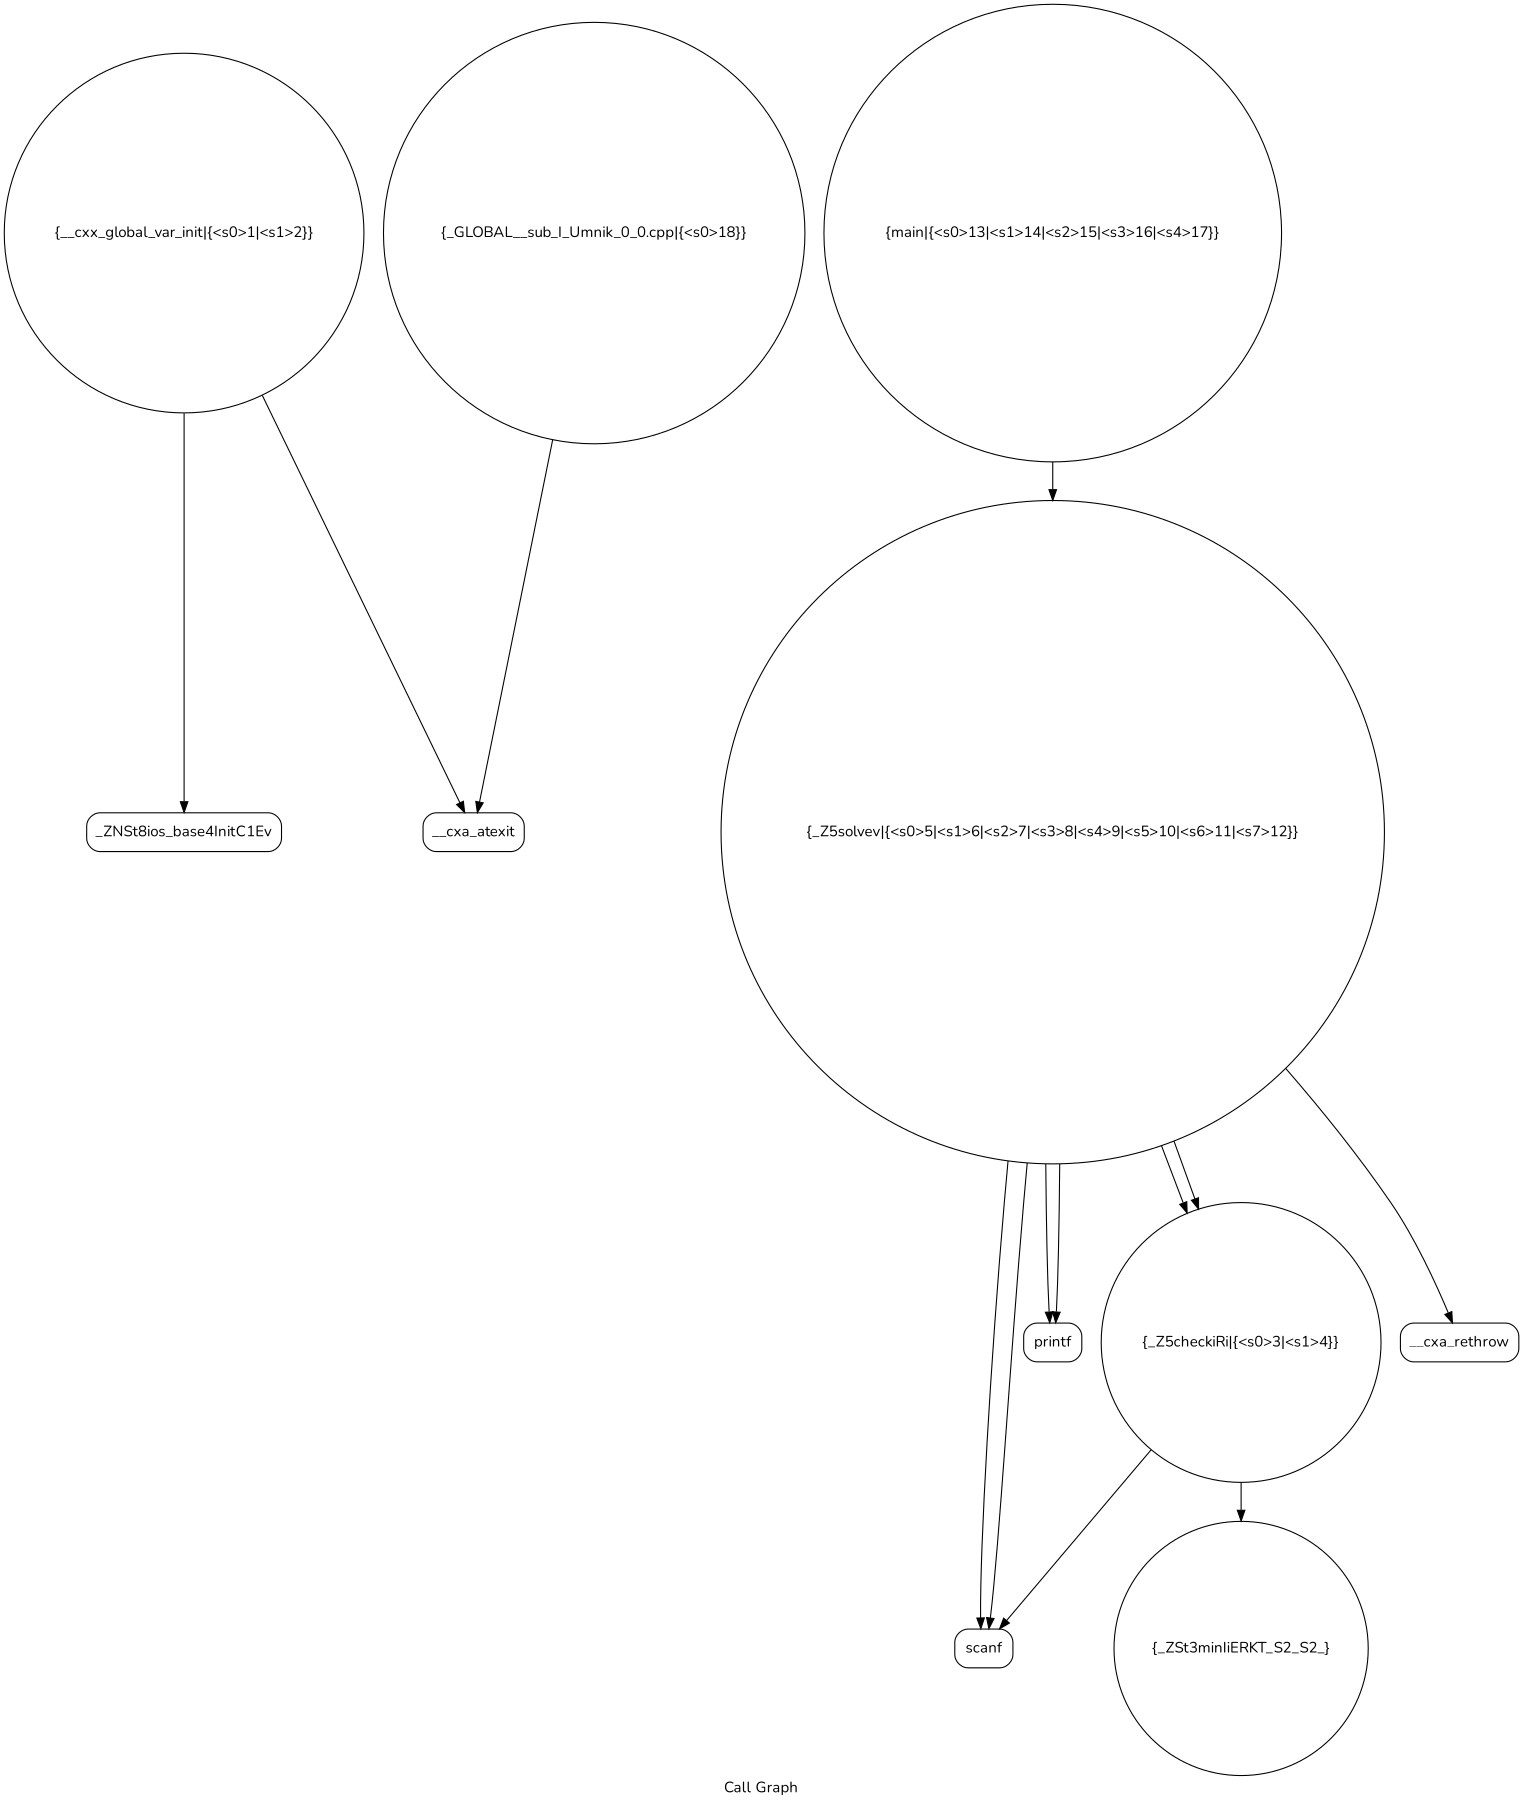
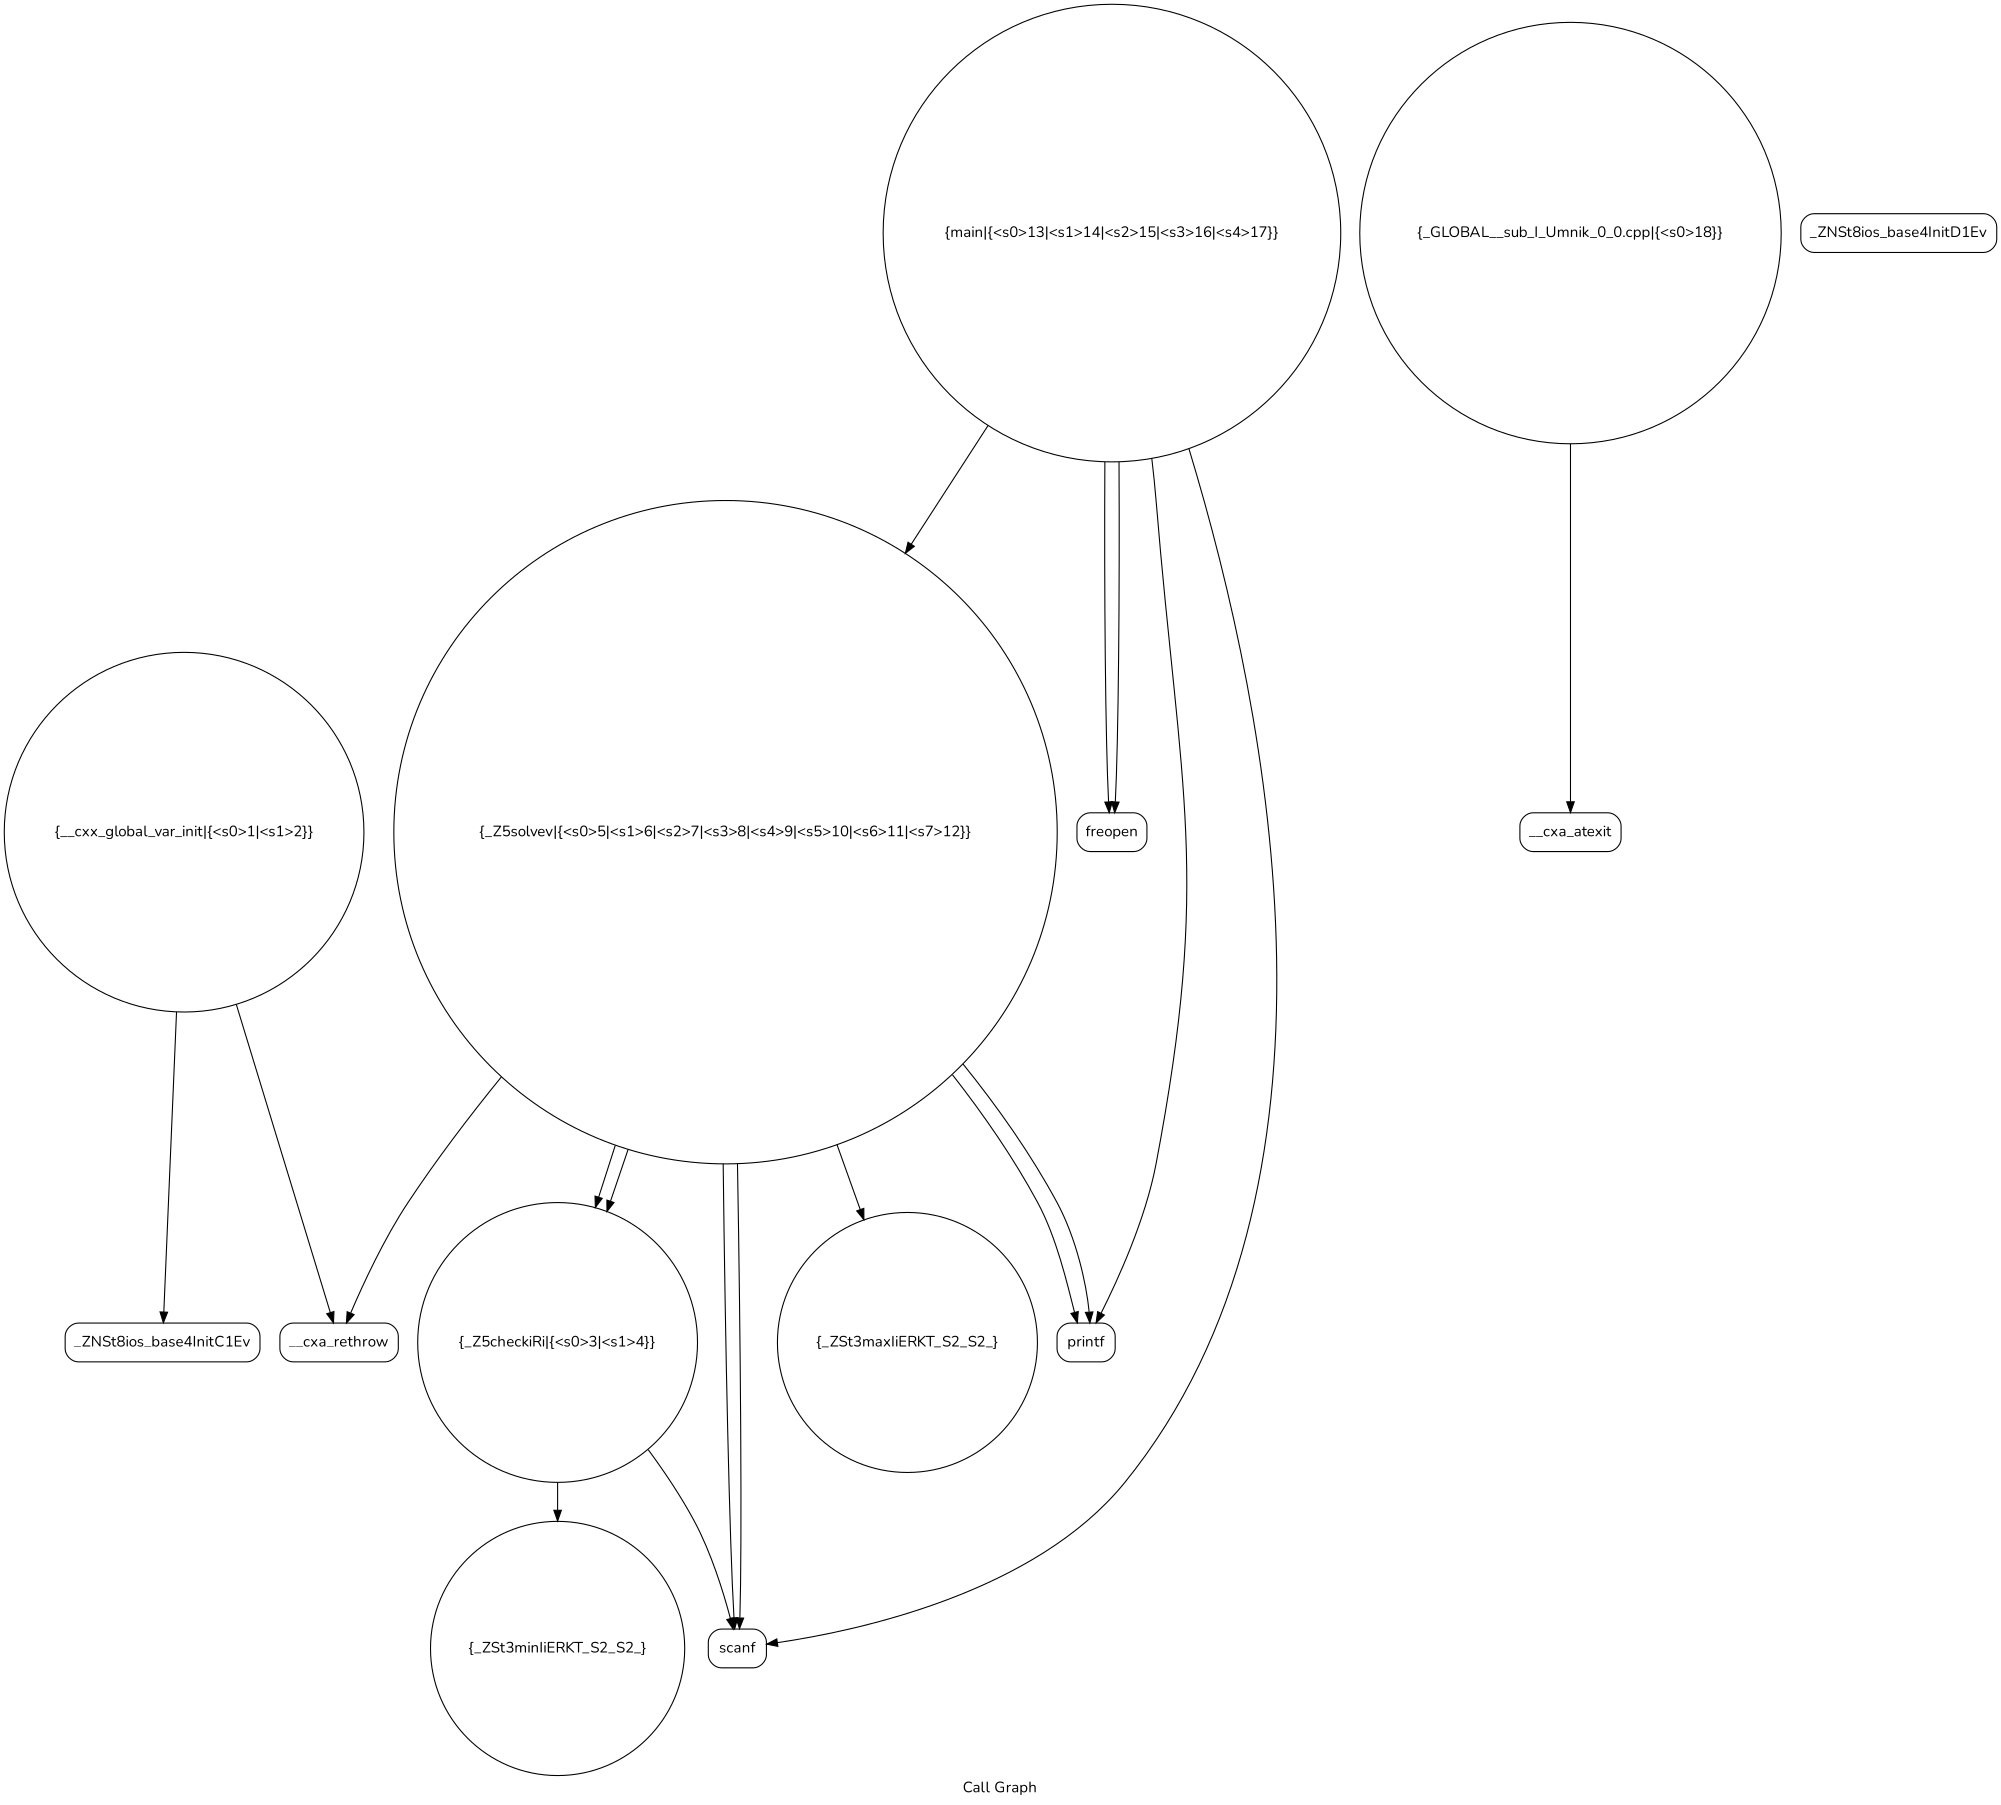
node "_ZNSt8ios_base4InitD1Ev": added
edge "{__cxx_global_var_init|{<s0>1|<s1>2}}" -> "__cxa_atexit": now "{__cxx_global_var_init|{<s0>1|<s1>2}}" -> "__cxa_rethrow"
node "freopen": added
edge "{main|{<s0>13|<s1>14|<s2>15|<s3>16|<s4>17}}" -> "printf": added
edge "{main|{<s0>13|<s1>14|<s2>15|<s3>16|<s4>17}}" -> "scanf": added
node "{_ZSt3maxIiERKT_S2_S2_}": added
